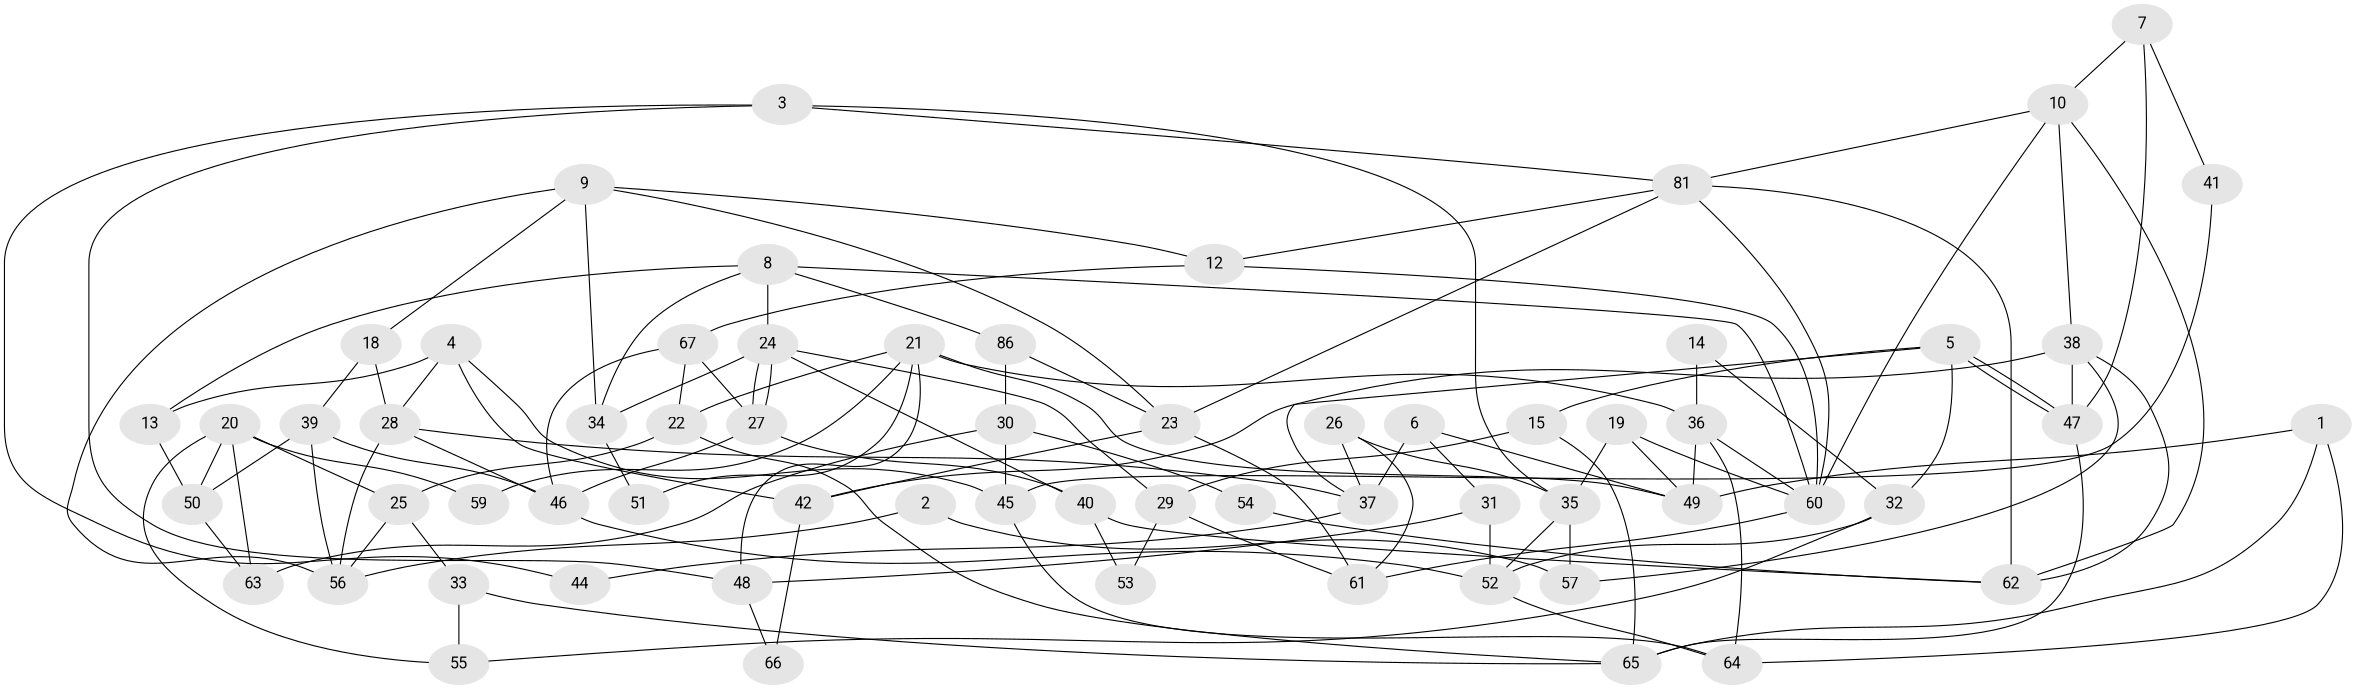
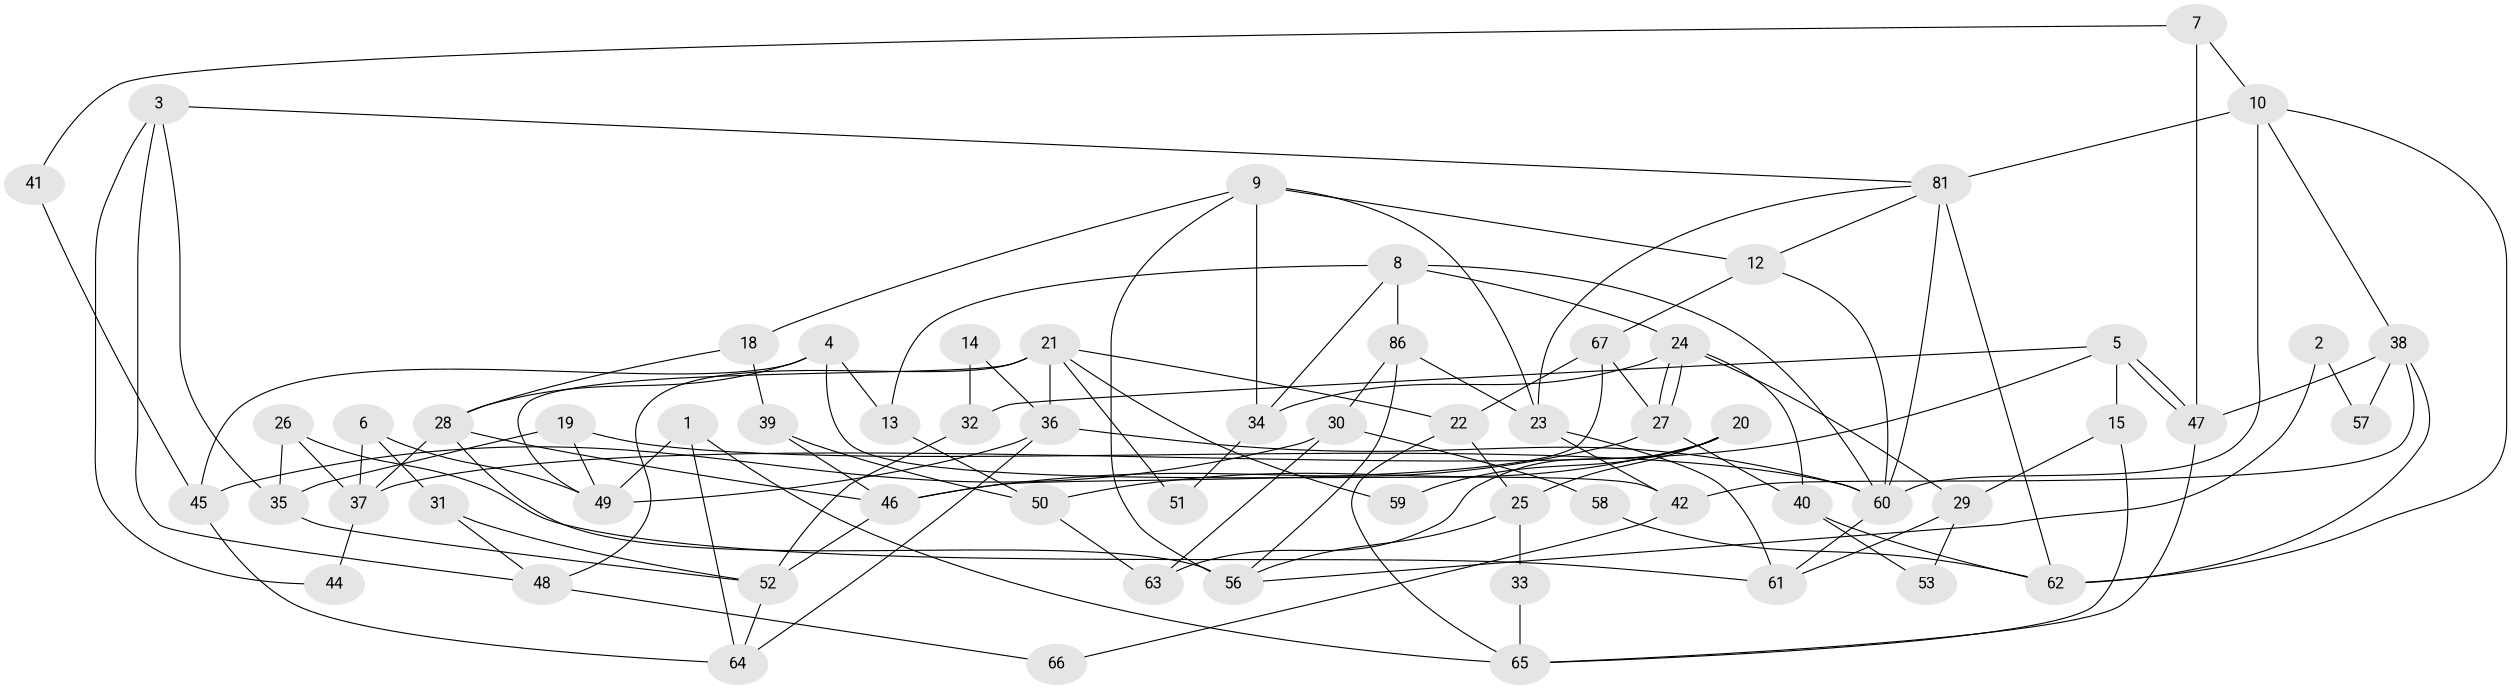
node "54": label "54" -> "58"
edge "39" -- "56": now "86" -- "56"
edge "35" -- "57": removed
node "55": removed
